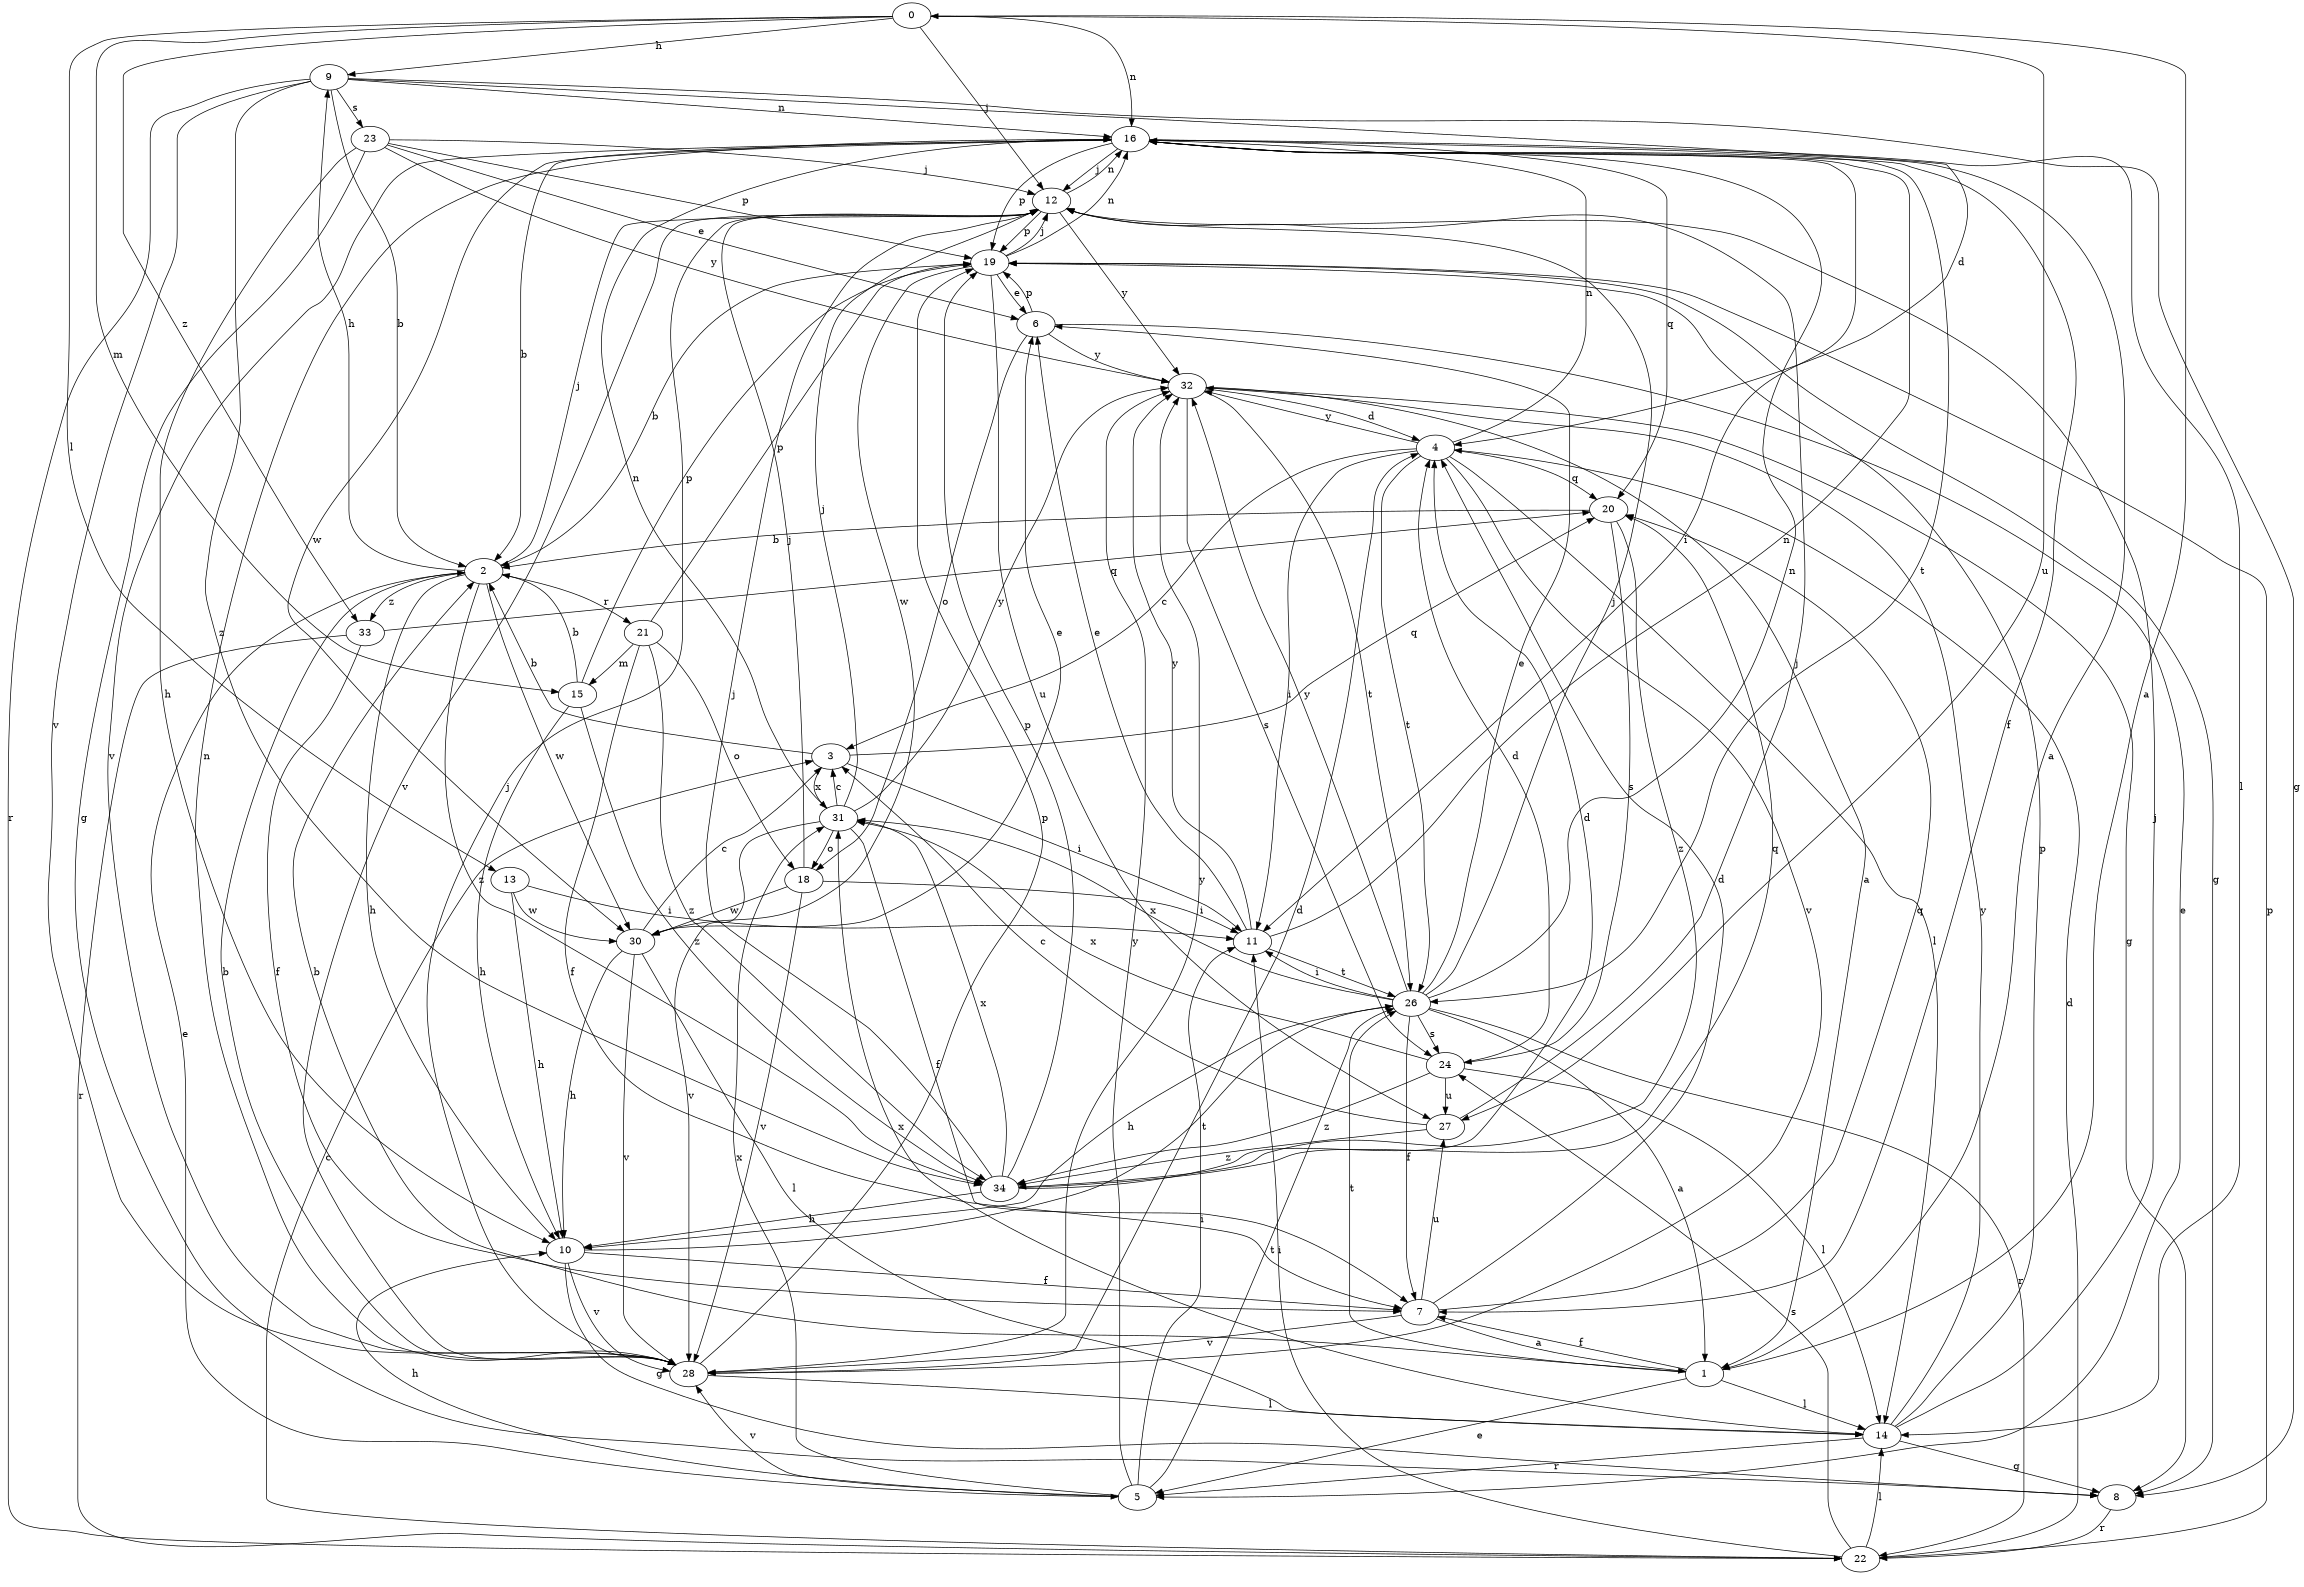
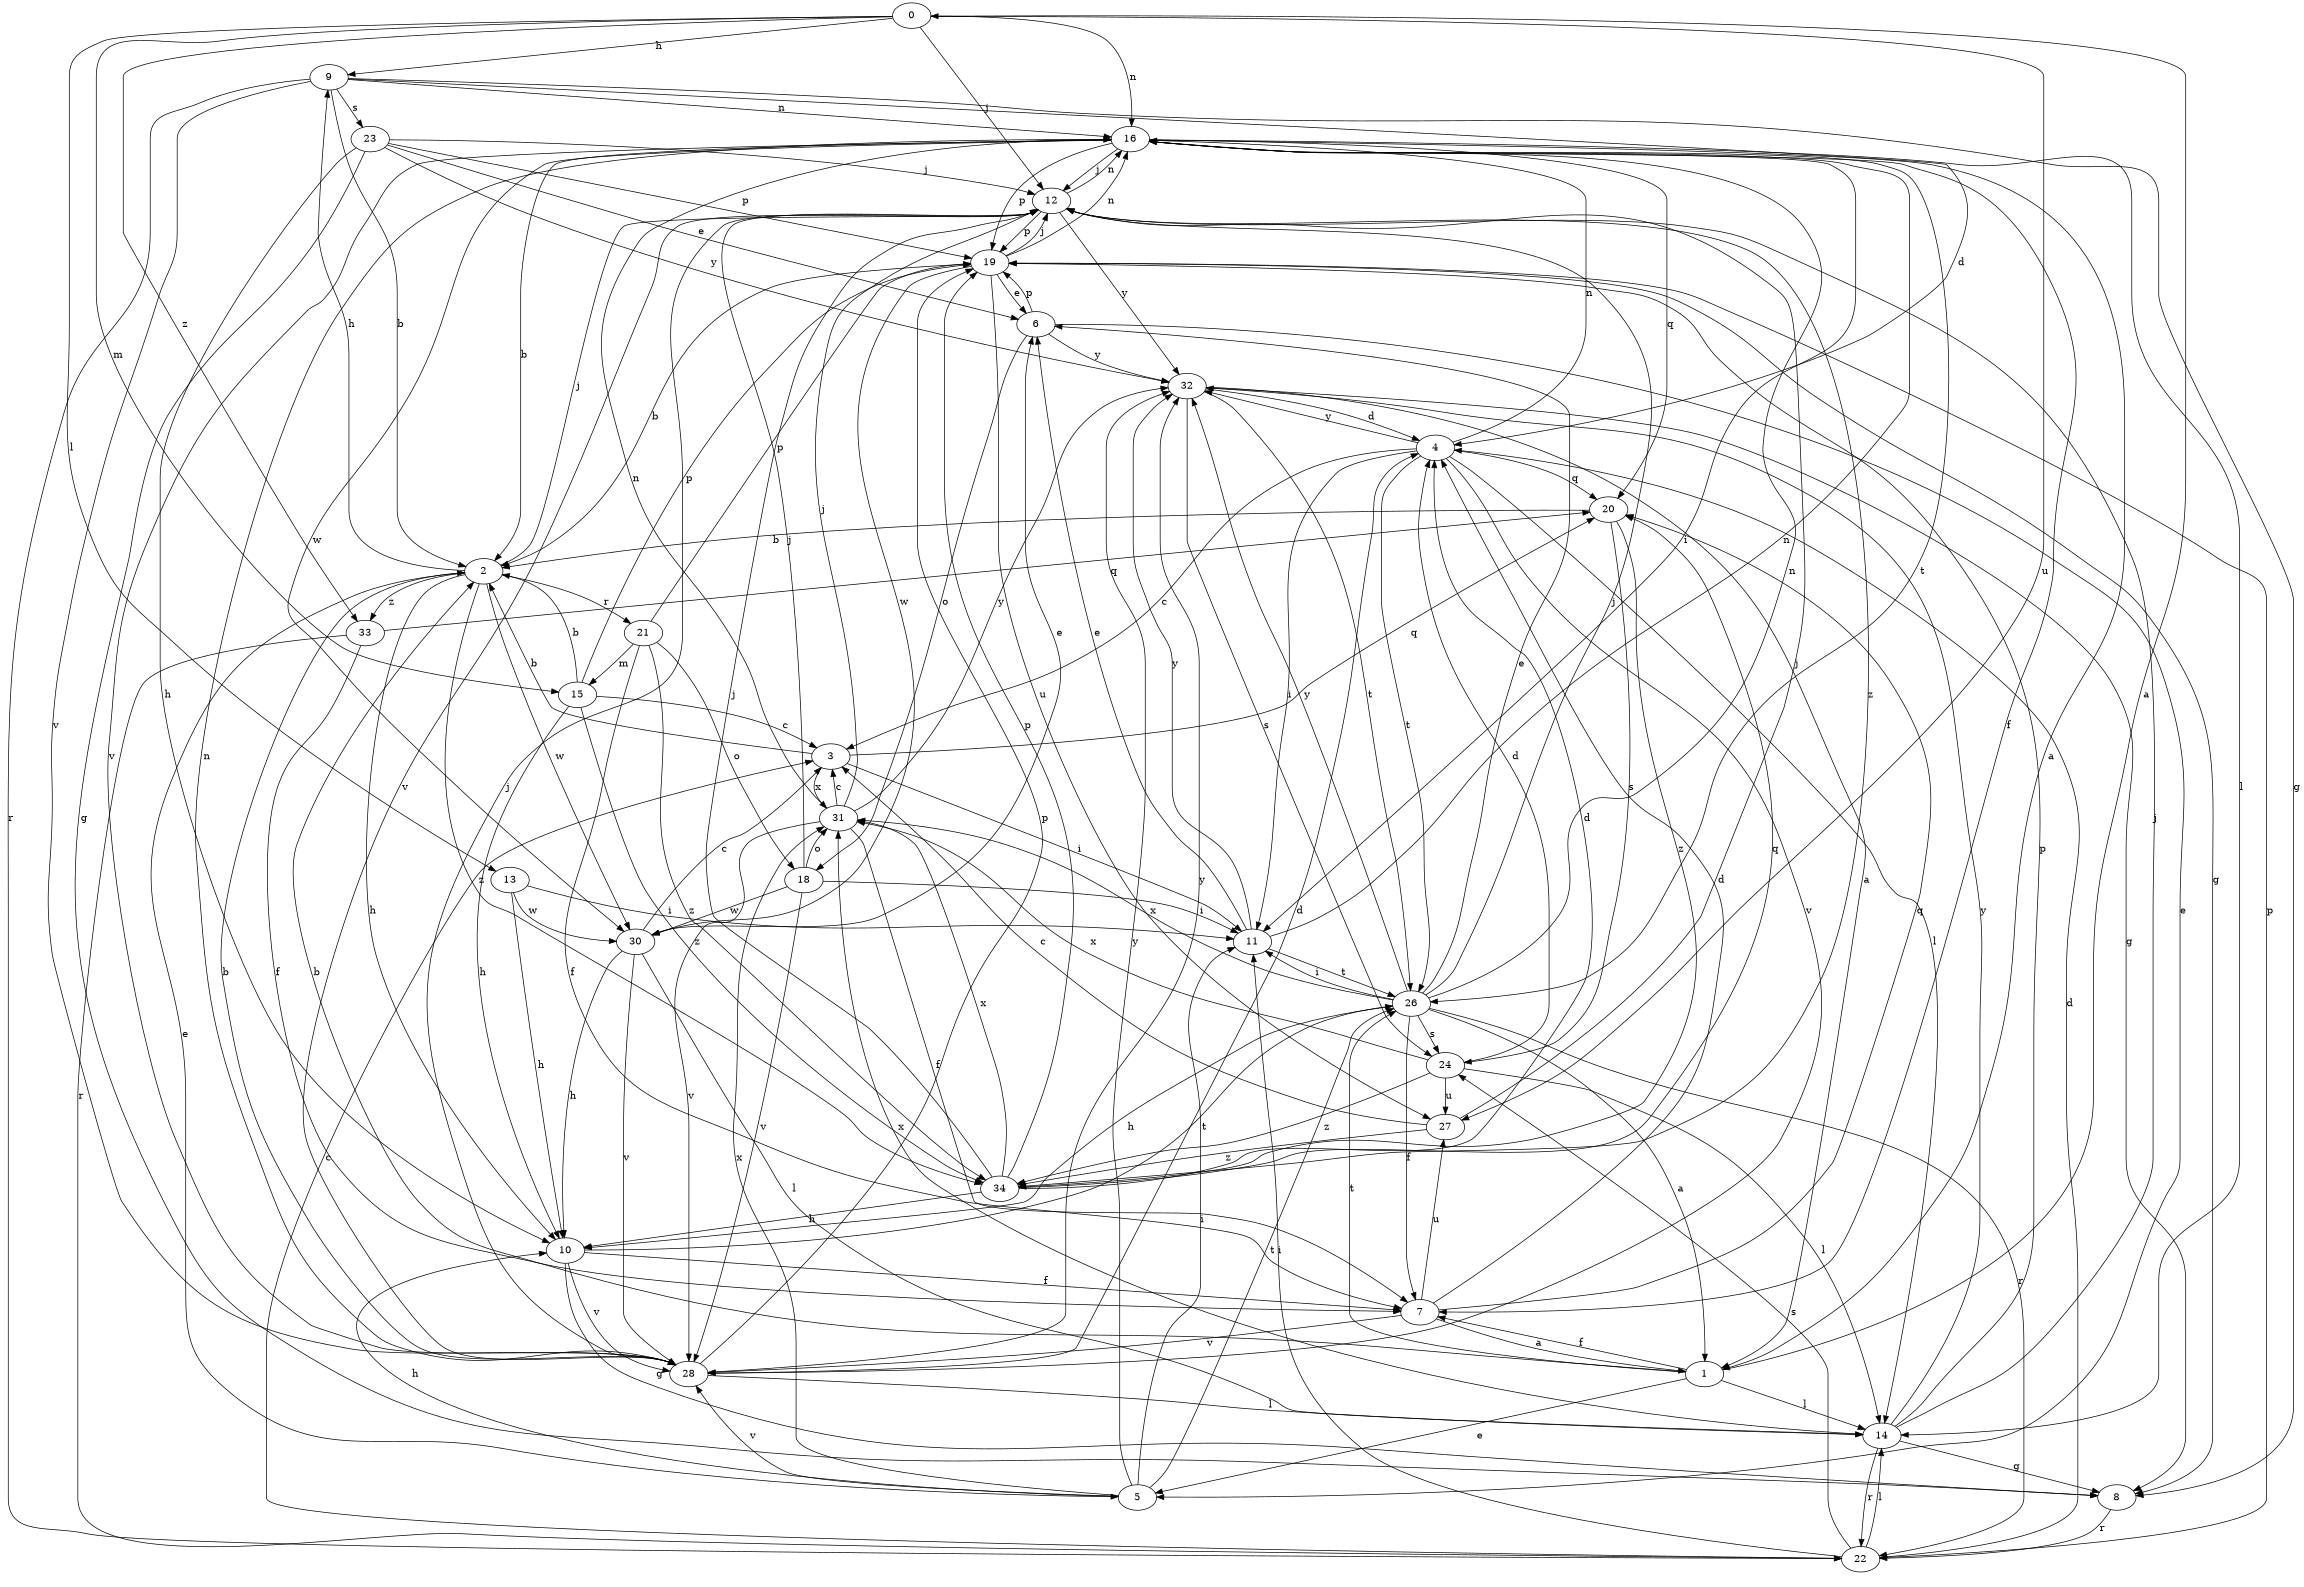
edge "15" -> "3": added, label "c"
edge "9" -> "34": now "12" -> "34"
edge "31" -> "18": reversed
edge "14" -> "5": now "14" -> "22"
